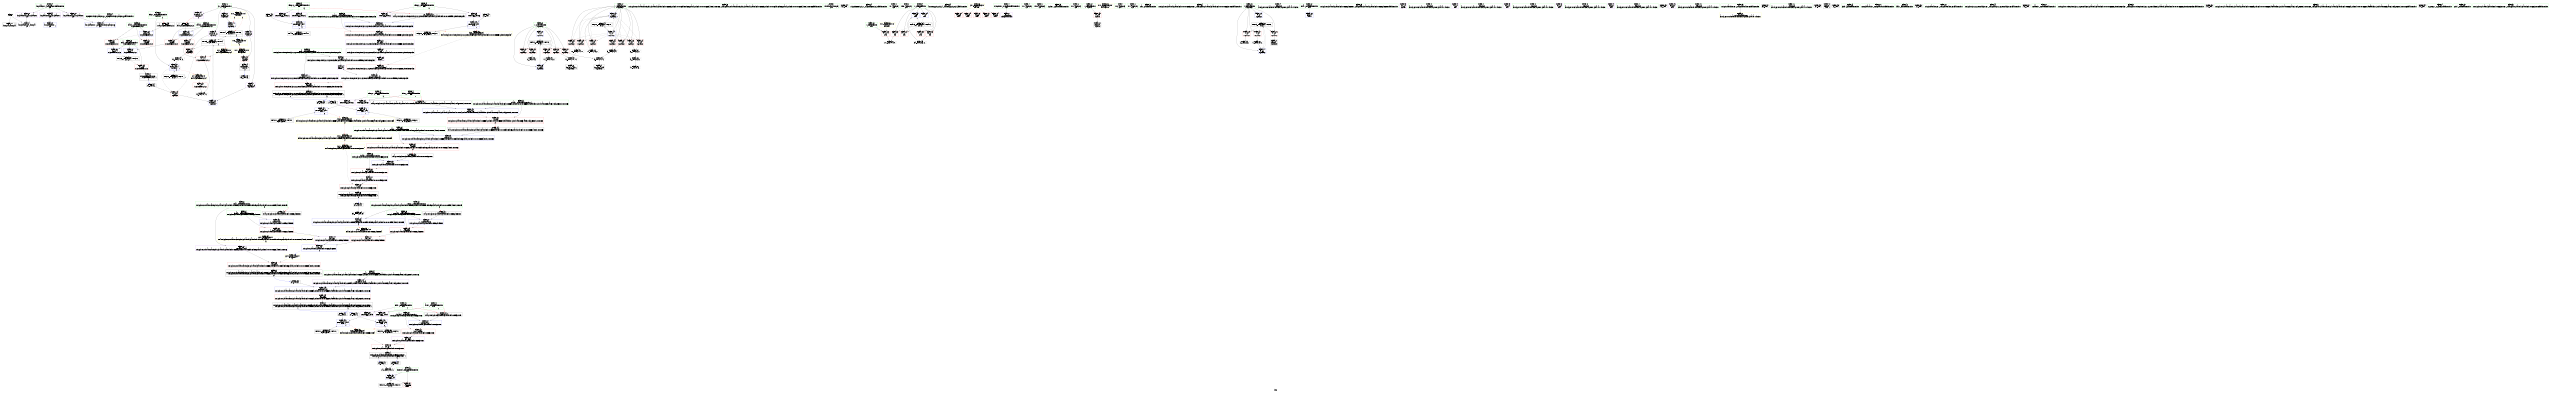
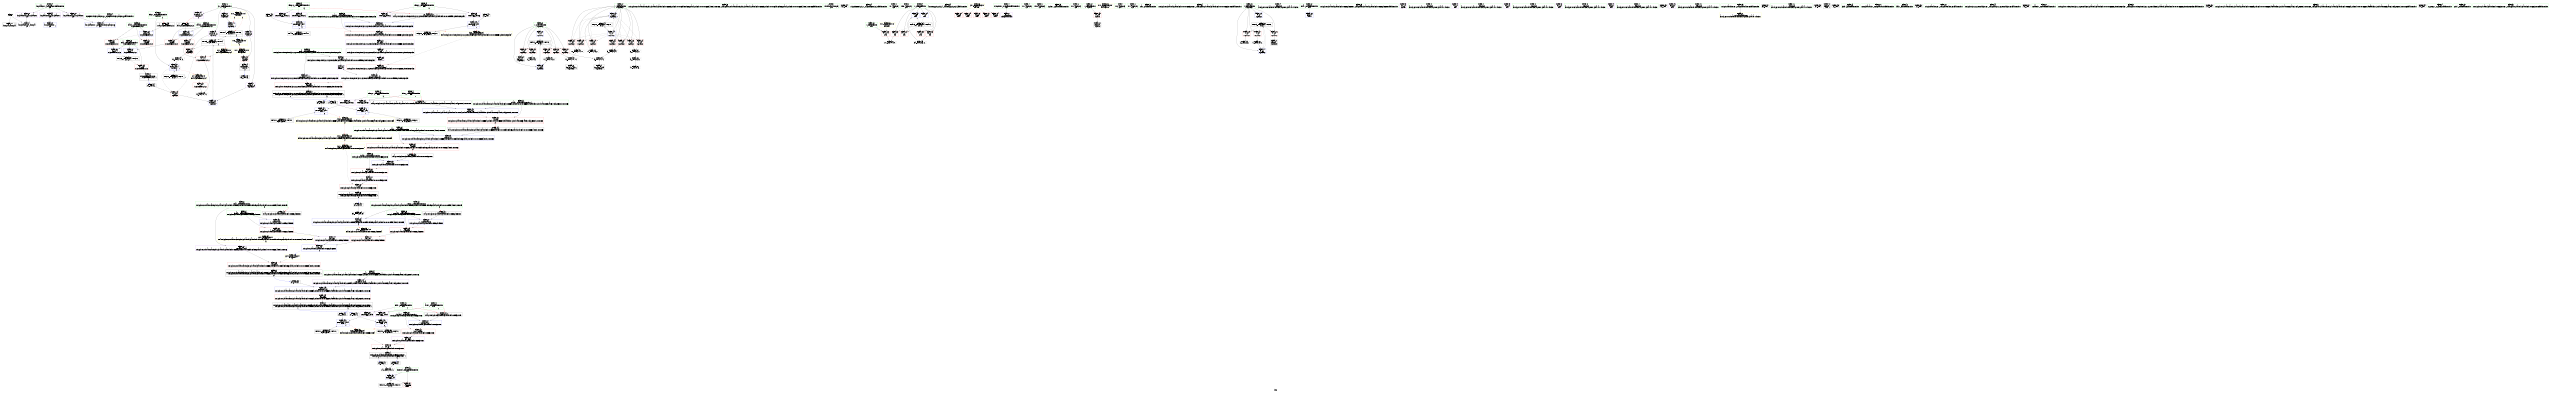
node "NodeID: 75": added
